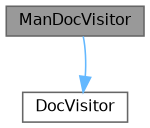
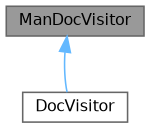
edge "ManDocVisitor" -> "DocVisitor": reversed
